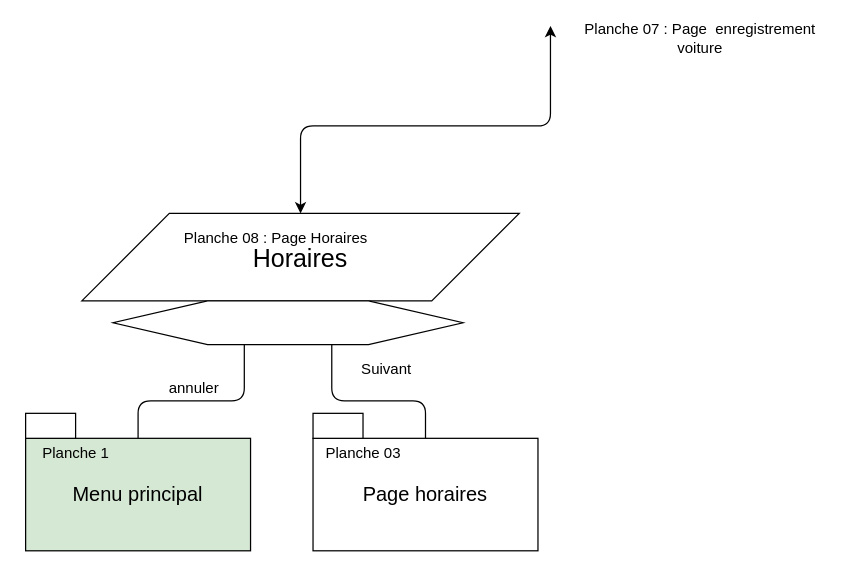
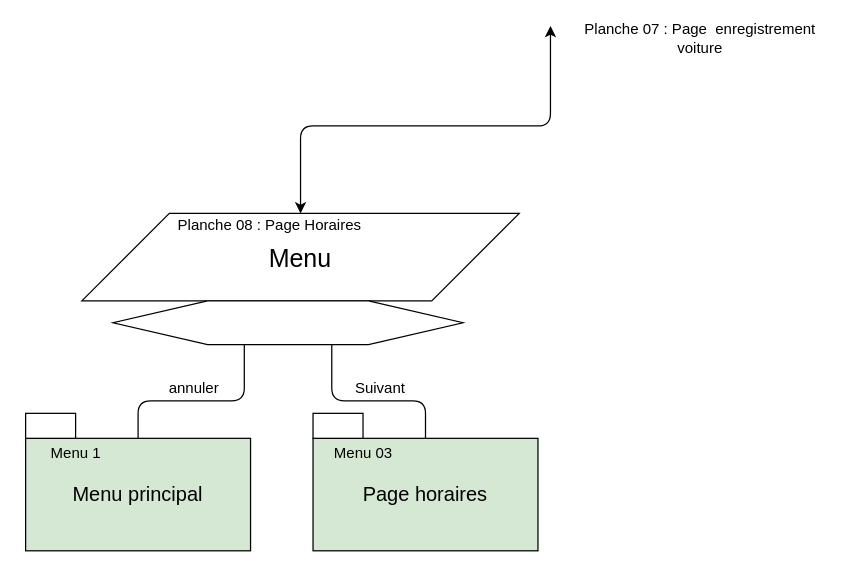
node "Planche 08 : Page Horaires": moved (276, 238) -> (270, 226)
node "Horaires": label "Horaires" -> "Menu"
node "Suivant": moved (387, 369) -> (381, 388)
node "Planche 1": label "Planche 1" -> "Menu 1"
node "Planche 03": label "Planche 03" -> "Menu 03"
node "Page horaires": fillcolor #ffffff -> #d5e8d4
